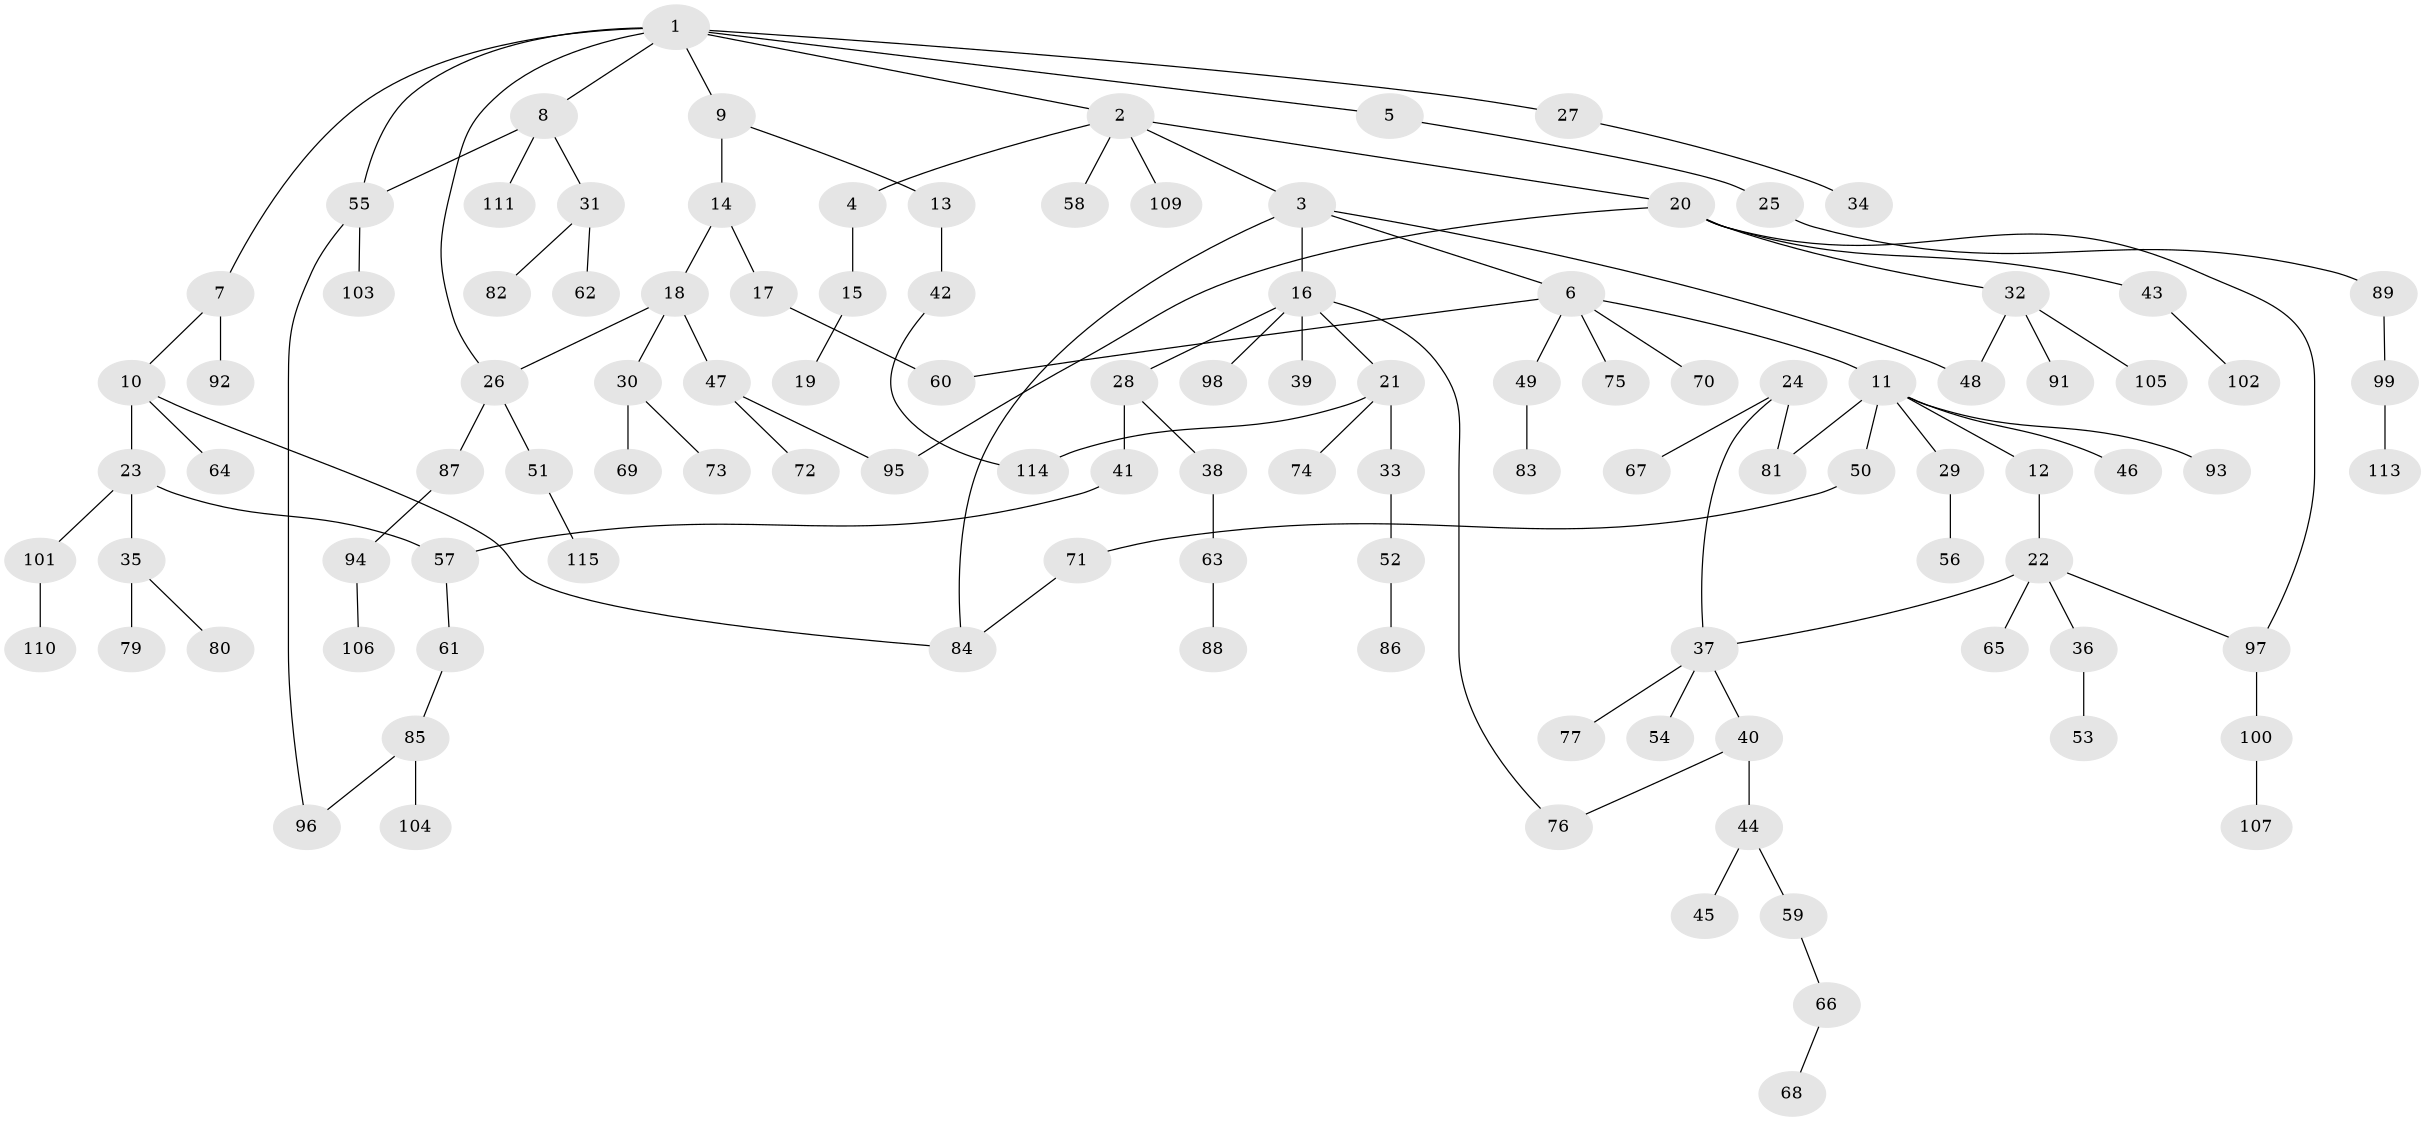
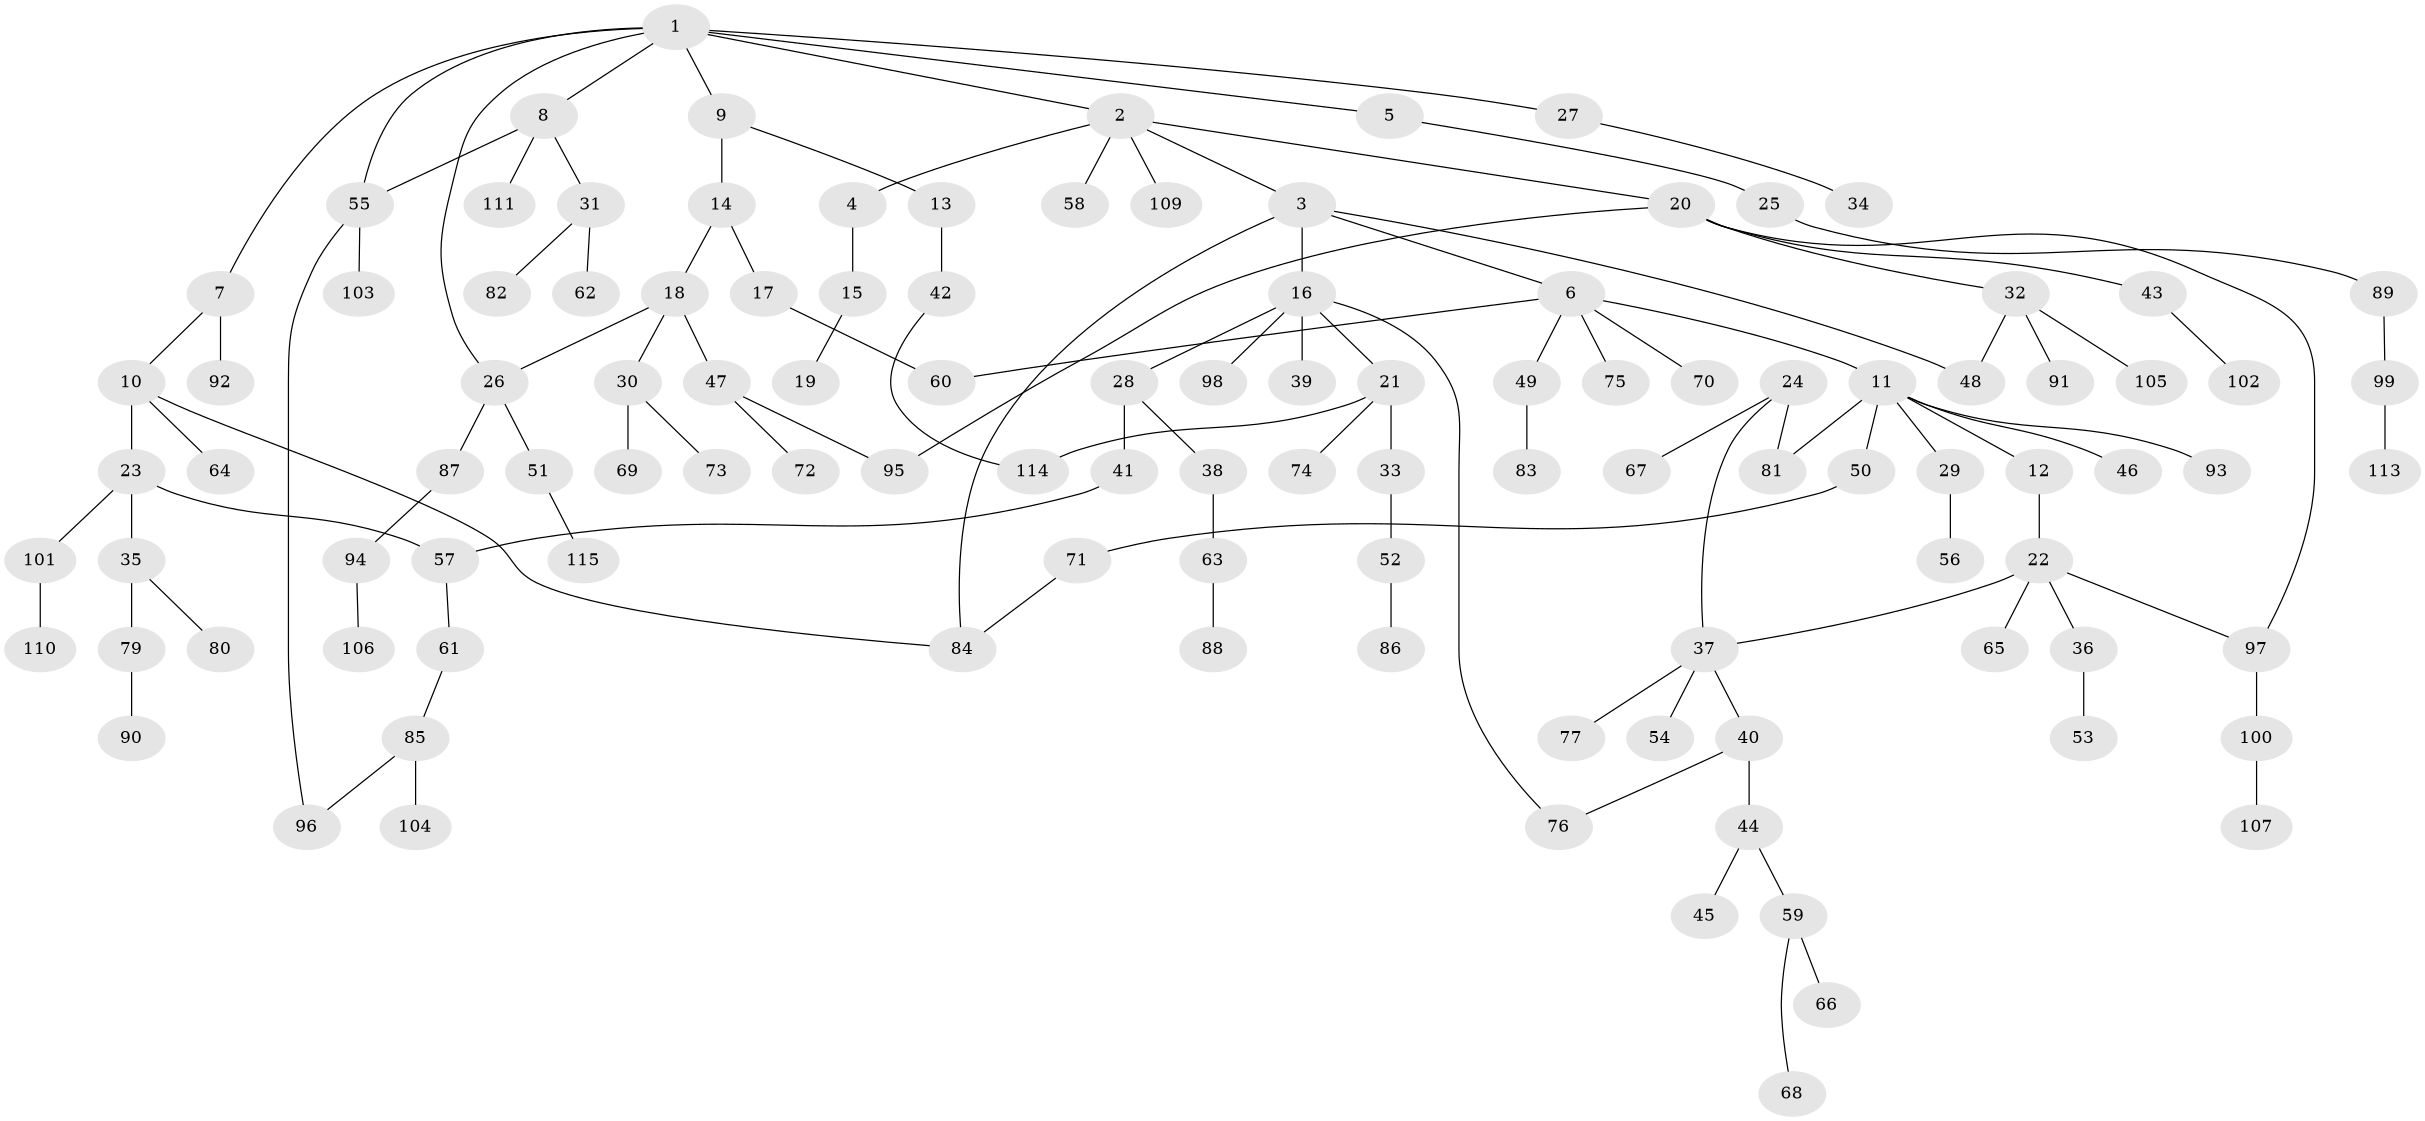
node "90": added
edge "66" -- "68": now "59" -- "68"
